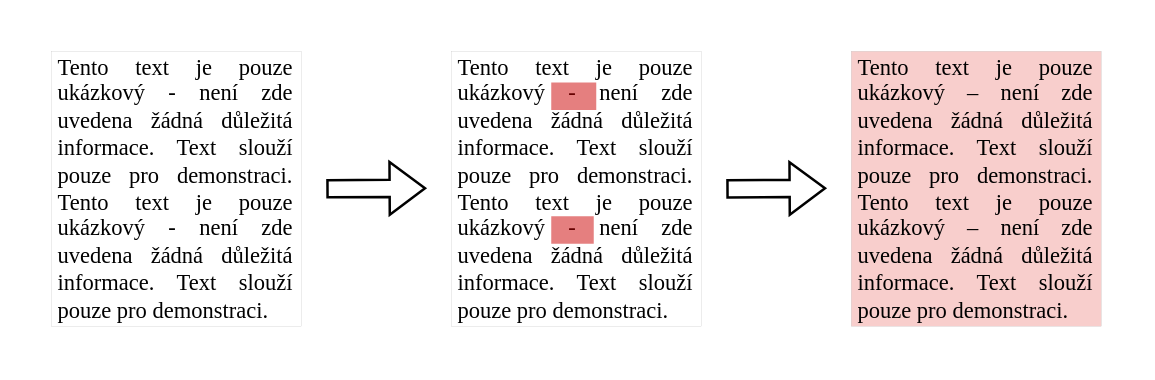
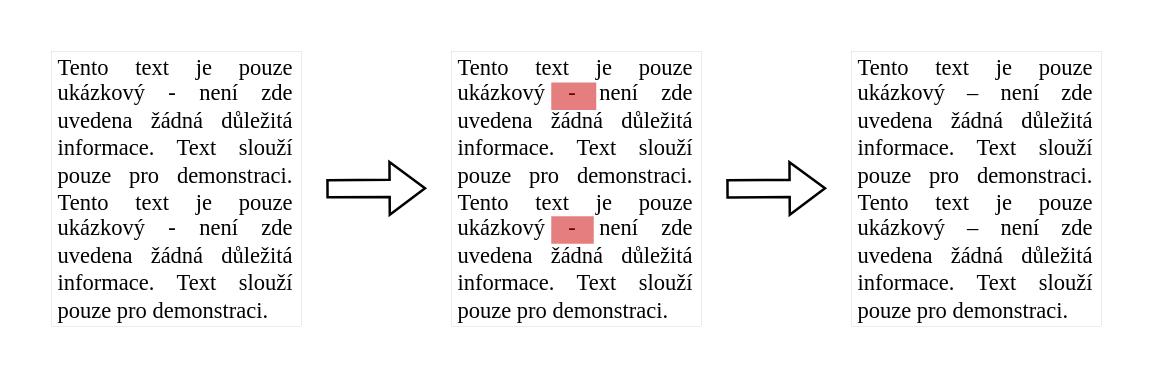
node "Tento text je pouze ukázkový – není zde uvedena žádná důležitá informace. Text slouží pouze pro demonstraci. Tento text je pouze ukázkový – není zde uvedena žádná důležitá informace. Text slouží pouze pro demonstraci.": fillcolor #f8cecc -> #ffffff
